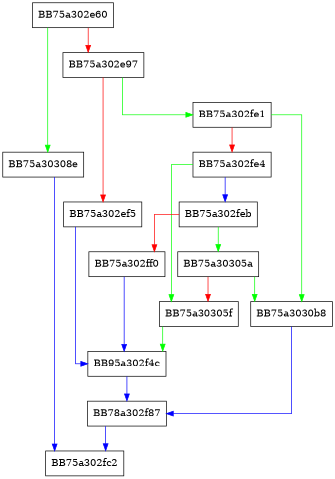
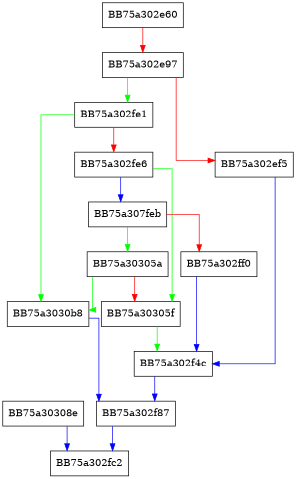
edge "BB75a302e60" -> "BB75a30308e": removed
node "BB75a302fe4": label "BB75a302fe4" -> "BB75a302fe6"
node "BB75a302feb": label "BB75a302feb" -> "BB75a307feb"
node "BB95a302f4c": label "BB95a302f4c" -> "BB75a302f4c"
node "BB78a302f87": label "BB78a302f87" -> "BB75a302f87"
